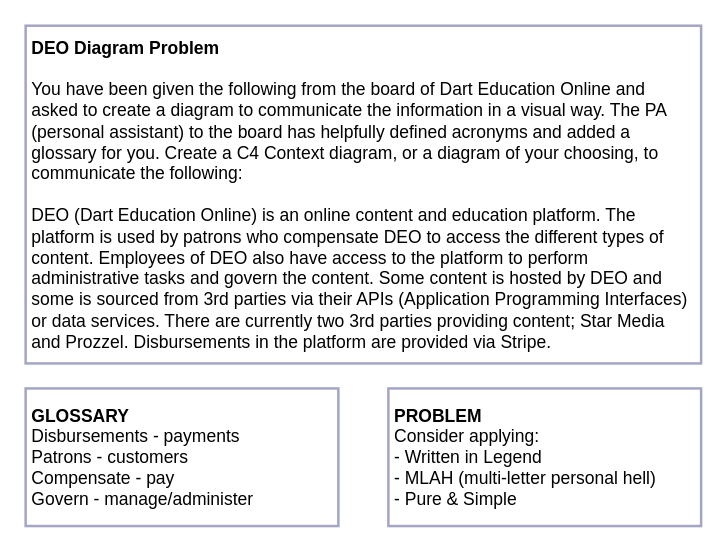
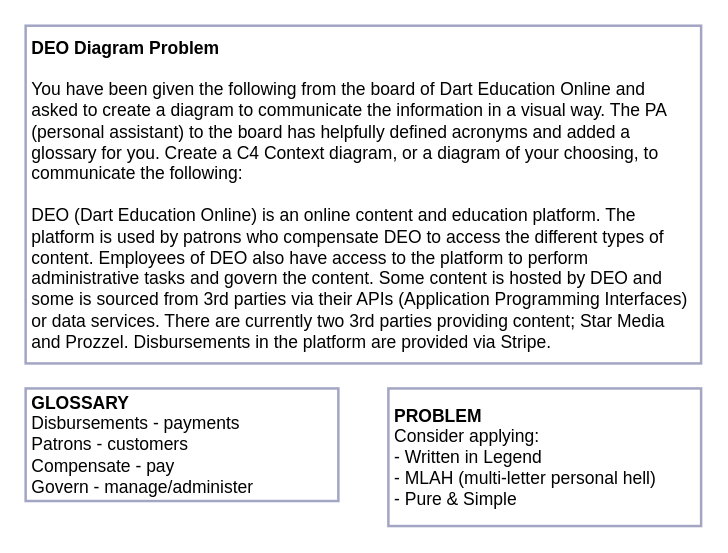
node "GLOSSARY Disbursements - payments Patrons - customers Compensate - pay Govern - manage/administer": size 313x138 -> 313x113
